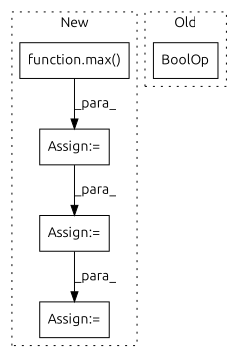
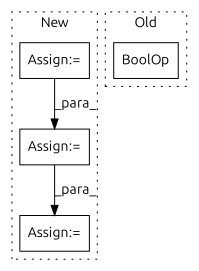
node "function.max()": removed
